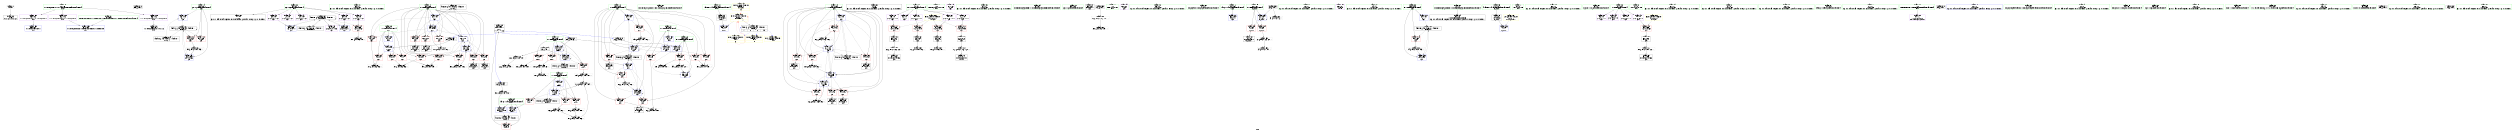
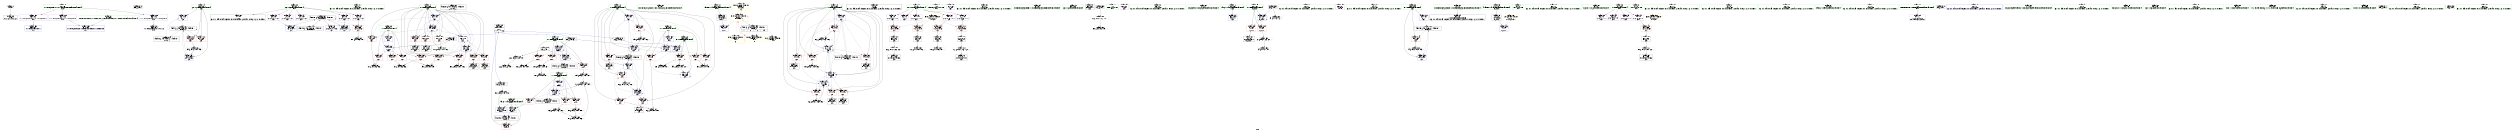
node "NodeID: 72": text "source" -> "main"
